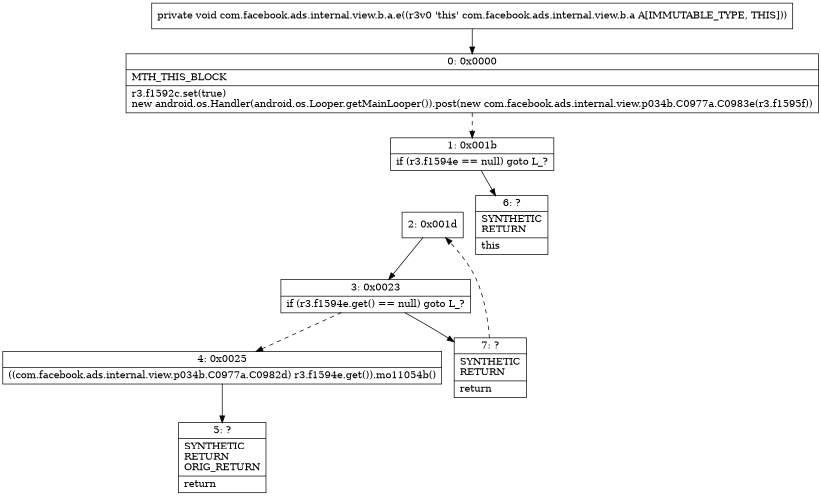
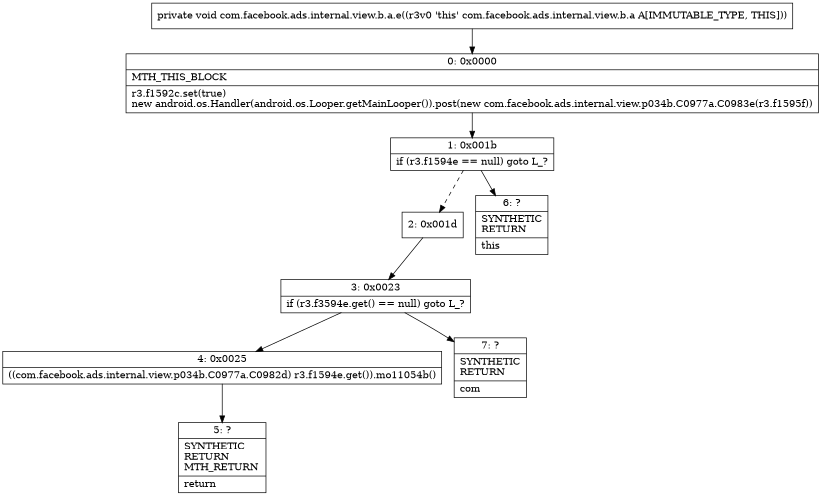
edge "0: 0x0000" -> "1: 0x001b": style dashed -> solid
edge "7: ?" -> "2: 0x001d": now "1: 0x001b" -> "2: 0x001d"
node "3: 0x0023": text "if (r3.f1594e.get() == null) goto L_?" -> "if (r3.f3594e.get() == null) goto L_?"
edge "3: 0x0023" -> "4: 0x0025": style dashed -> solid
node "7: ?": text "return" -> "com"
node "5: ?": text "ORIG_RETURN" -> "MTH_RETURN"
